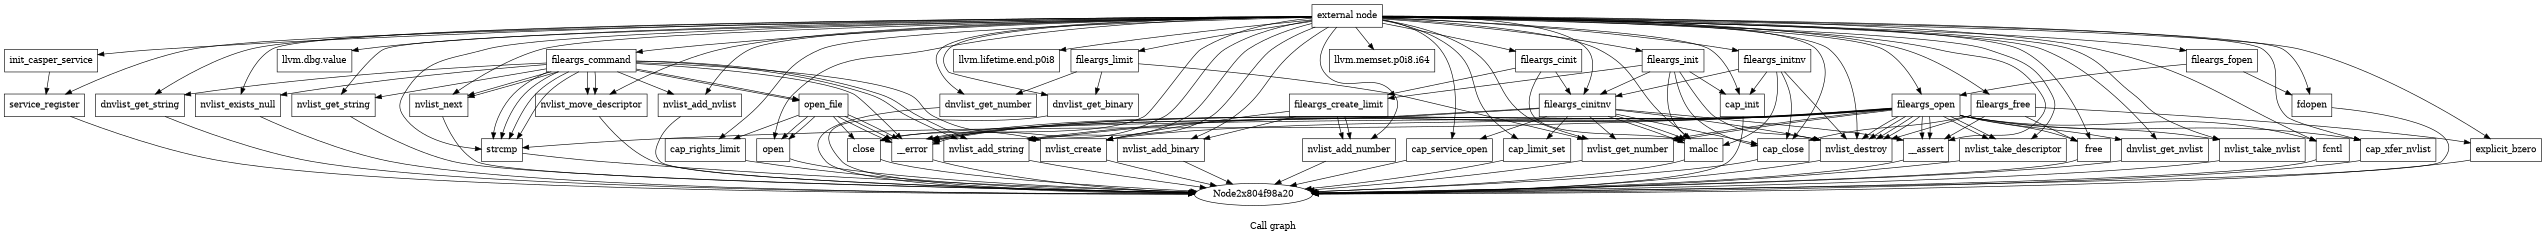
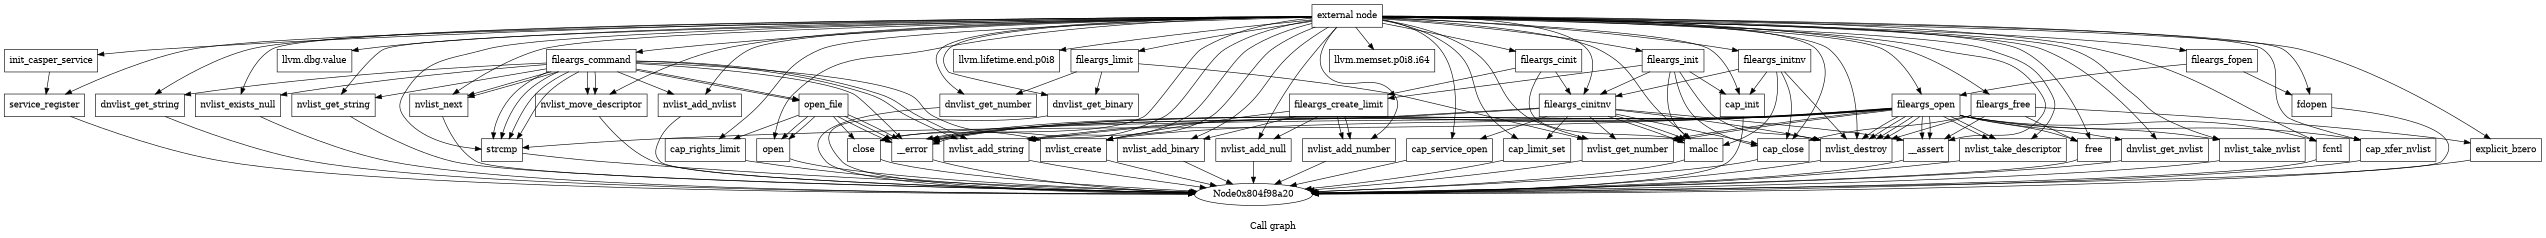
node "nvlist_add_null": added
node "Node2x804f98a20": label "Node2x804f98a20" -> "Node0x804f98a20"
